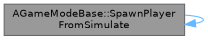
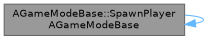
node "AGameModeBase::SpawnPlayer FromSimulate": label "AGameModeBase::SpawnPlayer FromSimulate" -> "AGameModeBase::SpawnPlayer AGameModeBase"
